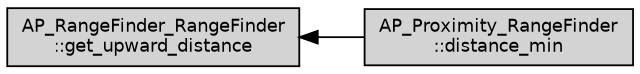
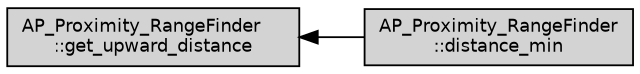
node "AP_RangeFinder_RangeFinder ::get_upward_distance": label "AP_RangeFinder_RangeFinder ::get_upward_distance" -> "AP_Proximity_RangeFinder ::get_upward_distance"
